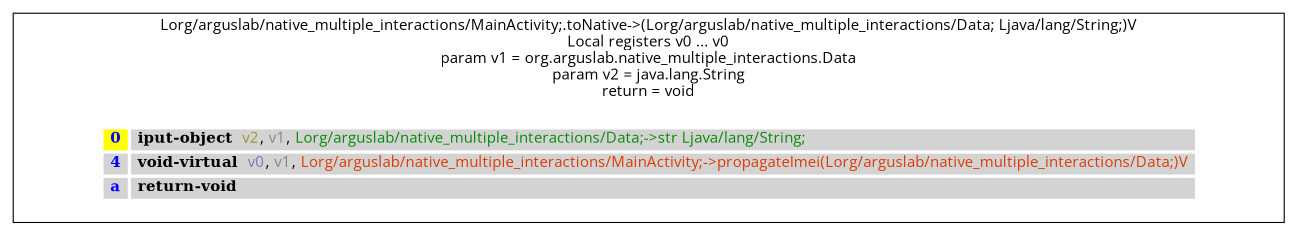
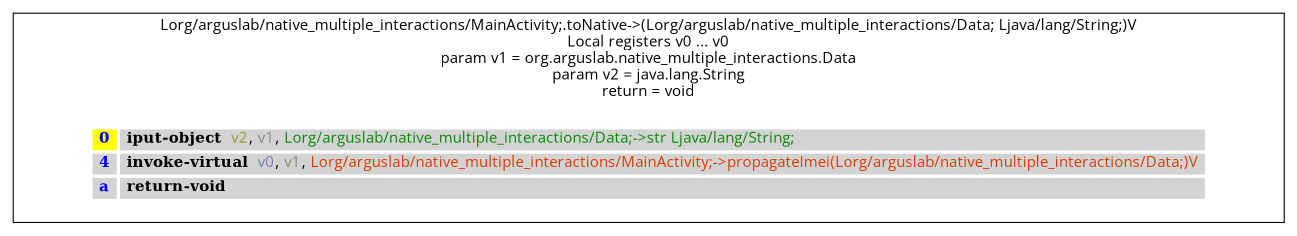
node "0": text "void-virtual" -> "invoke-virtual"
